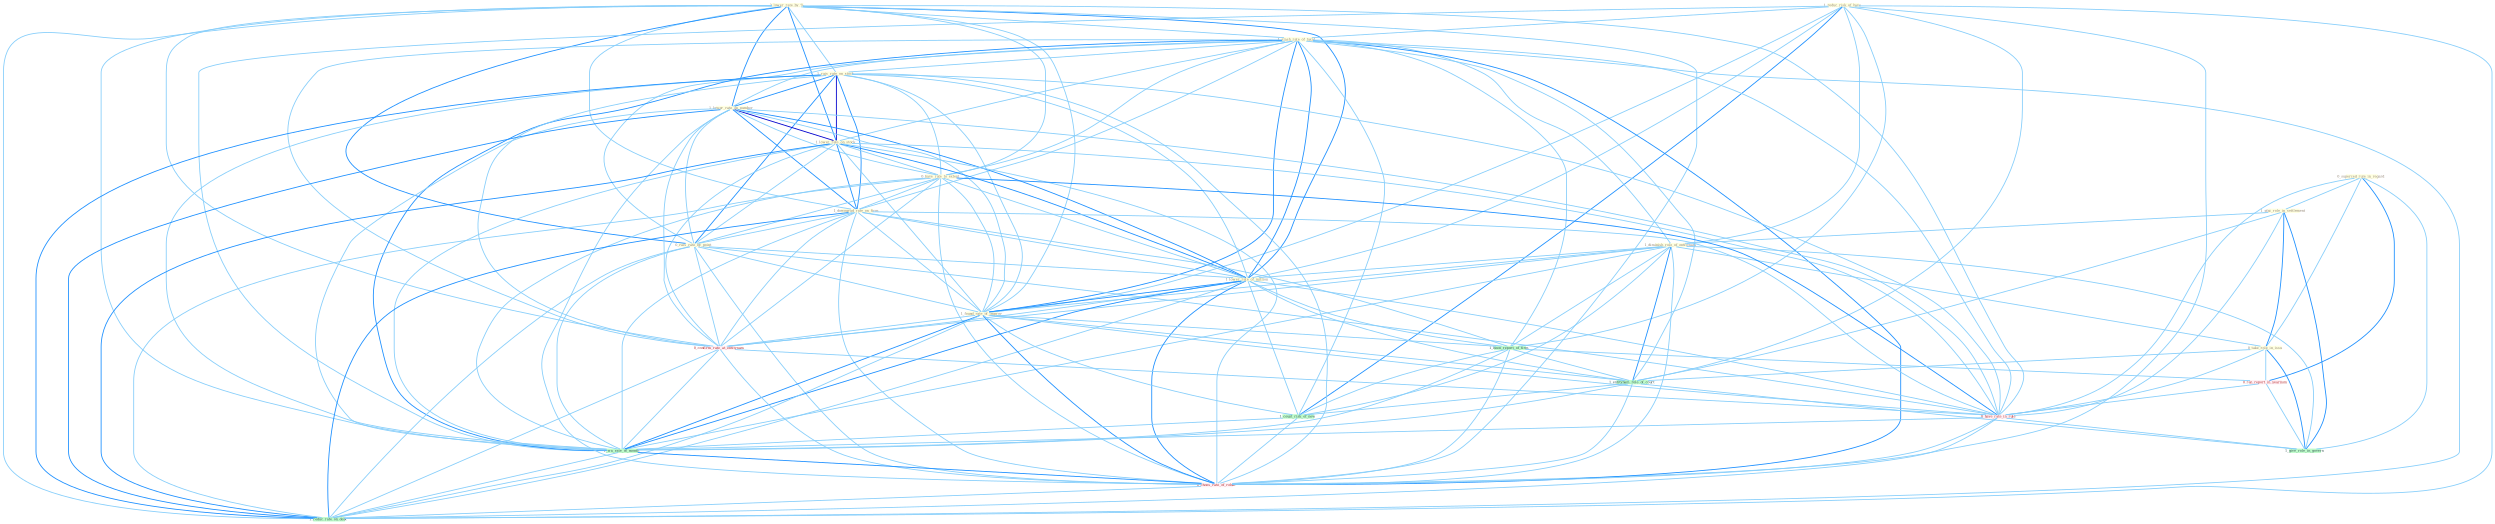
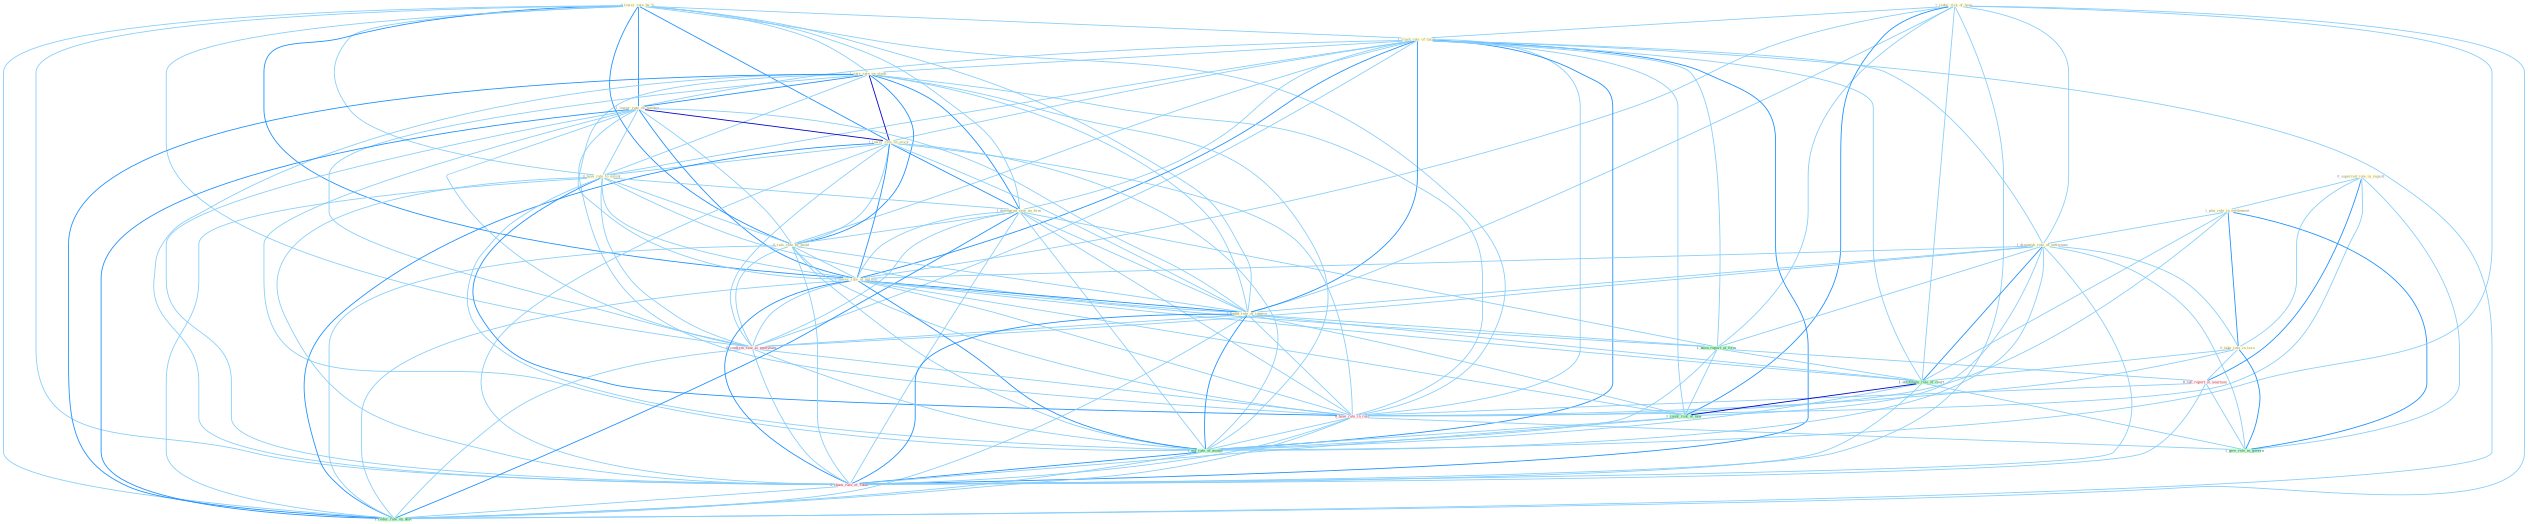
edge "0_lower_rate_by_%" -- "1_wa_rate_of_month": removed
edge "1_lower_rate_on_number" -- "1_downgrad_rate_on_firm": removed
edge "1_entitynam_role_of_court" -- "1_count_risk_of_new": color #87cefa -> #0000cd
edge "1_been_report_of_firm" -- "0_choos_rate_of_rebat": now "0_ran_report_in_yearnum" -- "0_choos_rate_of_rebat"
